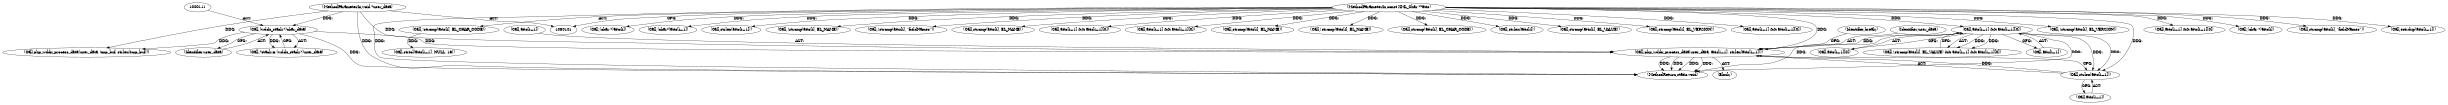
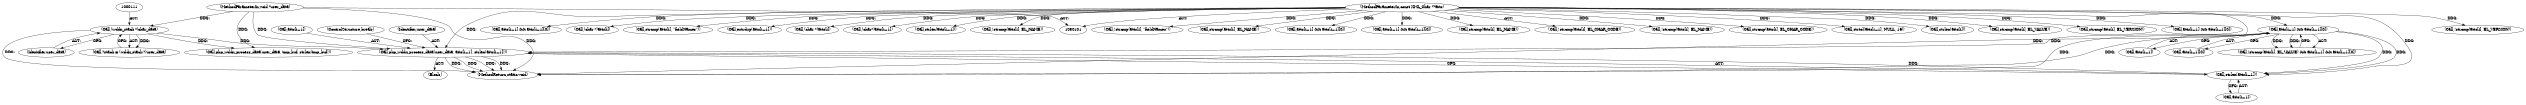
edge "(MethodParameterIn,const XML_Char **atts)" -> "1080101": label "CFG: " -> "AST: "
node "(Identifier,break;)": label "(Identifier,break;)" -> "(ControlStructure,break;)"
edge "(Call,!strcmp(atts[i], EL_CHAR_CODE))" -> "(Call,strtol(atts[i+1], NULL, 16))": now "(MethodParameterIn,const XML_Char **atts)" -> "(Call,strtol(atts[i+1], NULL, 16))"
